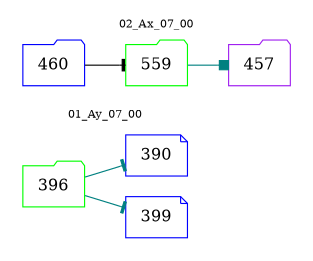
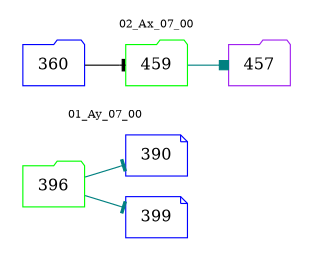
node "460": label "460" -> "360"
node "559": label "559" -> "459"
